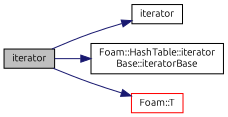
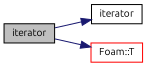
node "Foam::HashTable::iterator Base::iteratorBase": removed
